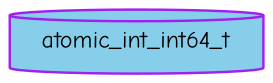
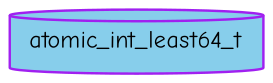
node "atomic_int_int64_t": label "atomic_int_int64_t" -> "atomic_int_least64_t"
